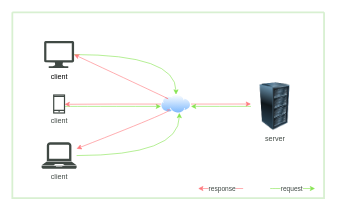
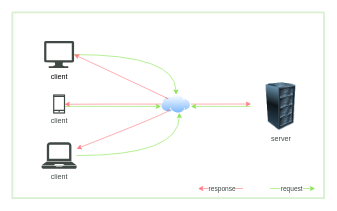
node "server": moved (275, 107) -> (281, 107)
